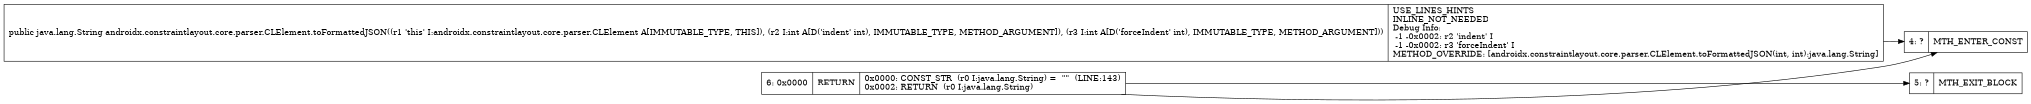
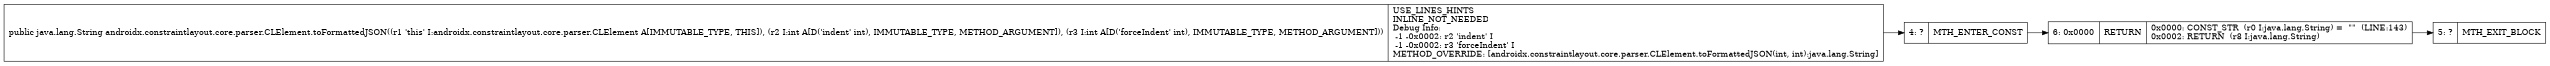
node "6: 0x0000": text "0x0002: RETURN  (r0 I:java.lang.String)" -> "0x0002: RETURN  (r8 I:java.lang.String)"
edge "6: 0x0000" -> "4: ?": reversed
